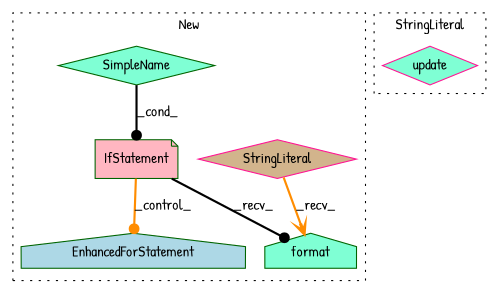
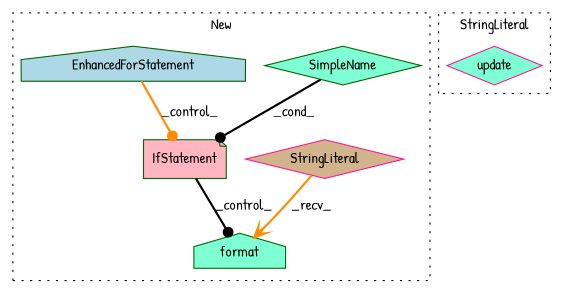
edge "IfStatement" -> "EnhancedForStatement": reversed
edge "IfStatement" -> "format": label "_recv_" -> "_control_"
